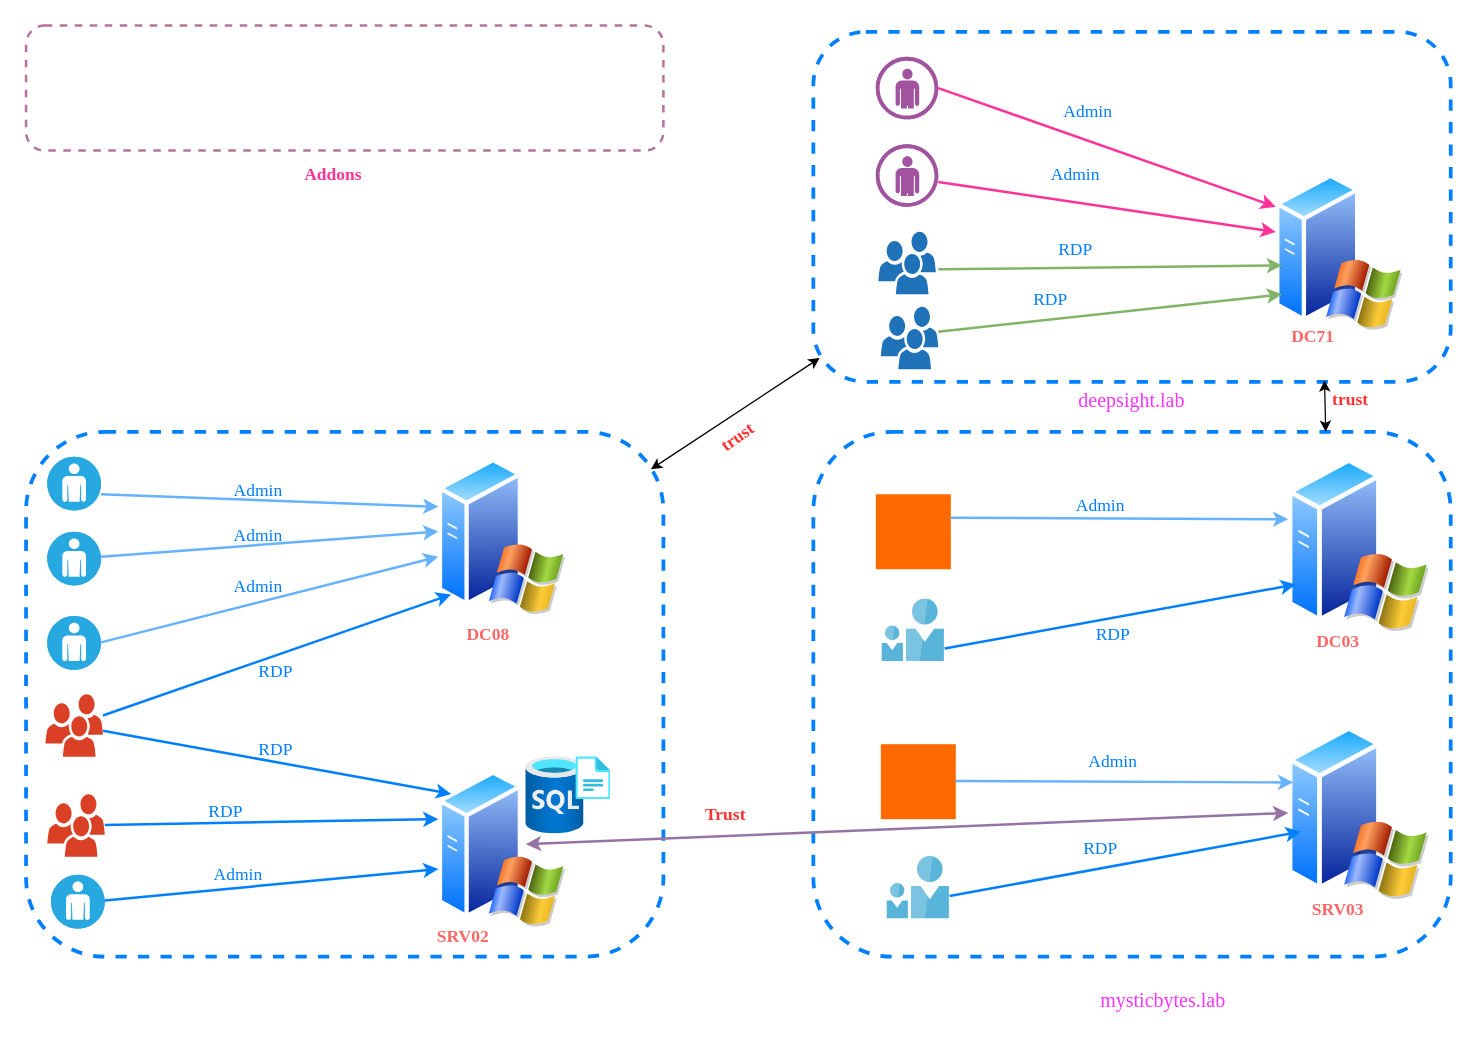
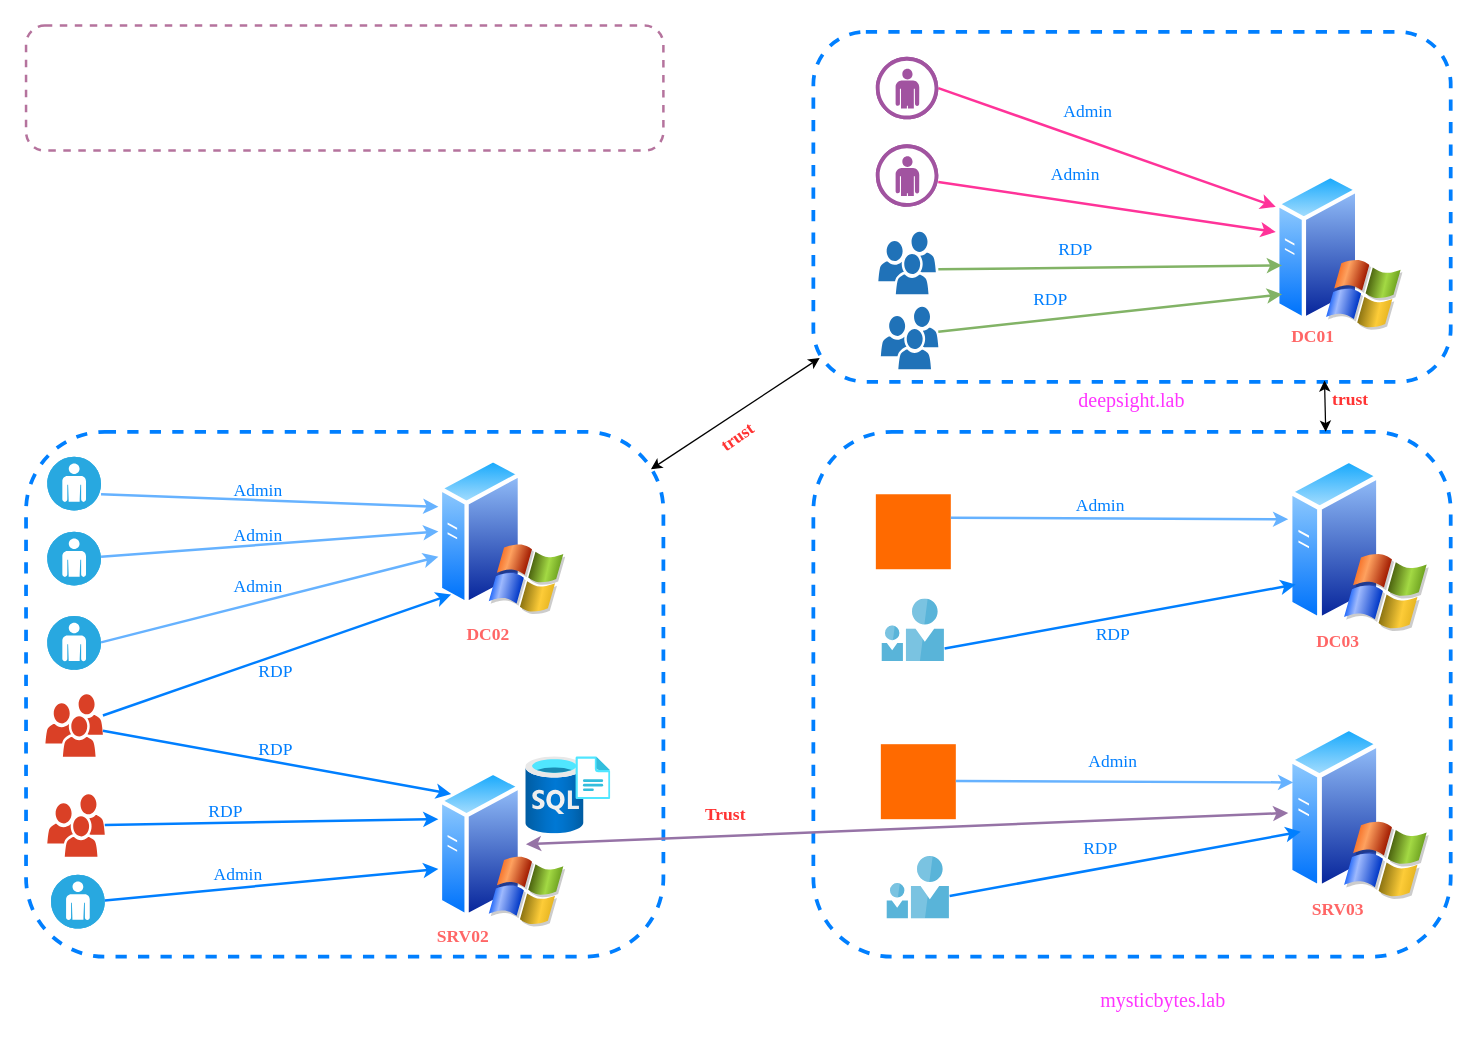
node "Addons": removed
node "DC71": label "DC71" -> "DC01"
node "DC08": label "DC08" -> "DC02"
